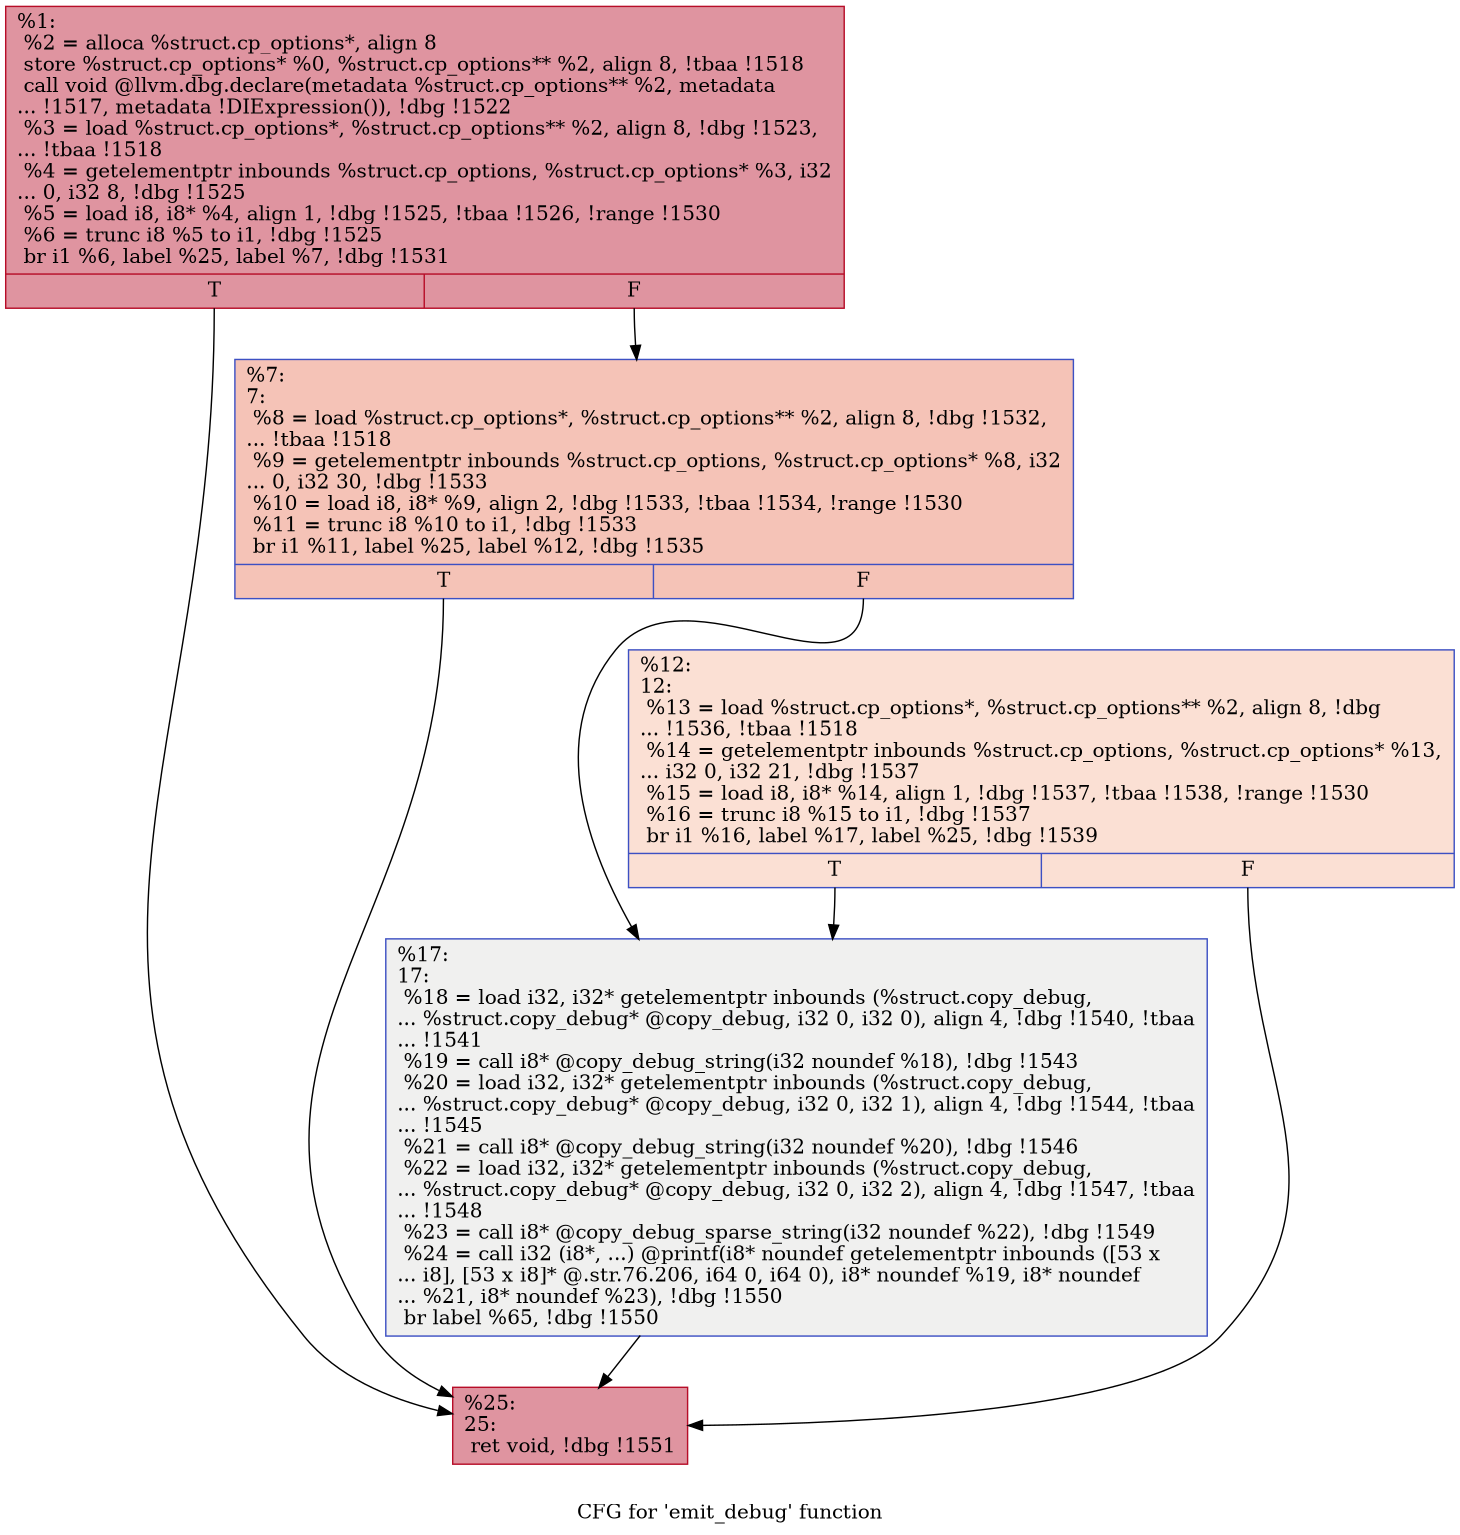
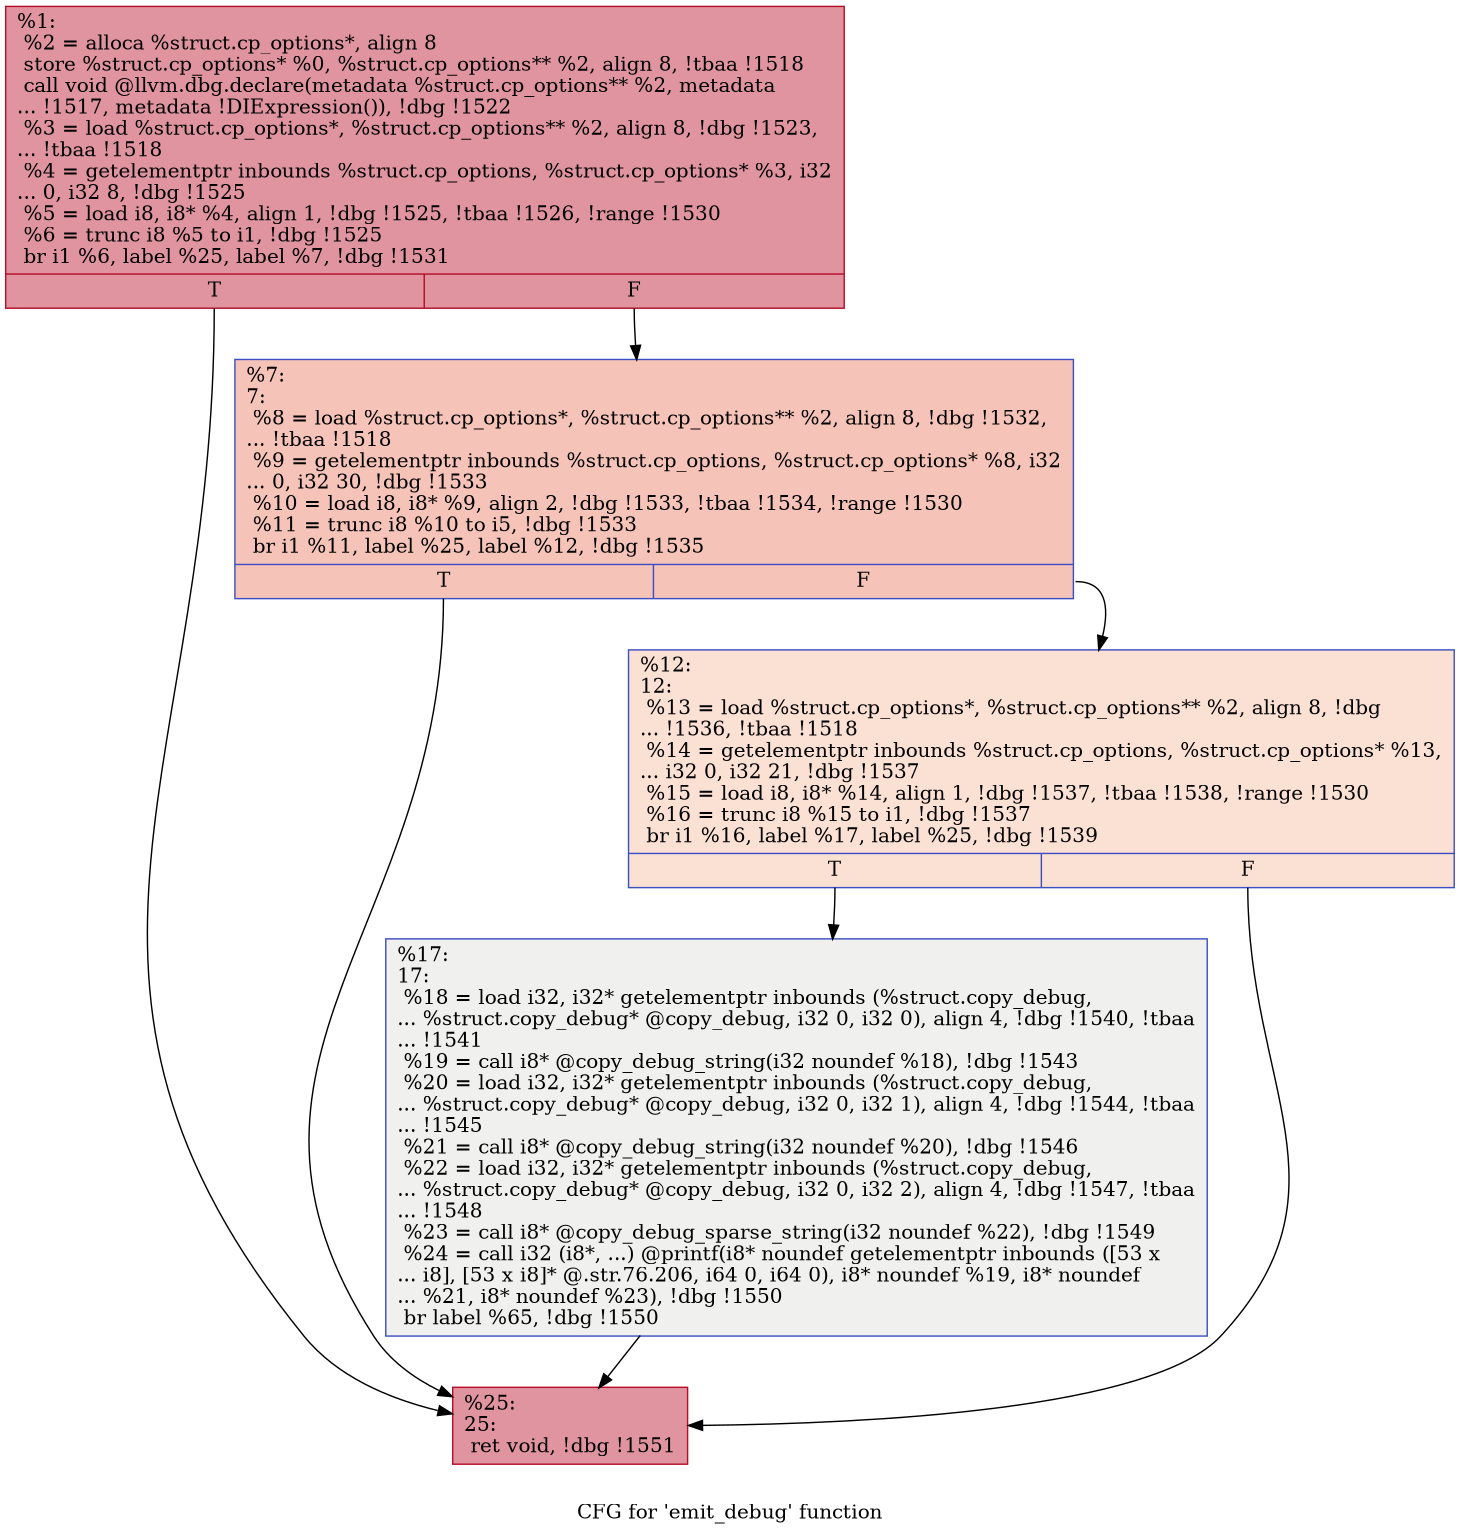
node "%7:": text "%11 = trunc i8 %10 to i1, !dbg !1533" -> "%11 = trunc i8 %10 to i5, !dbg !1533"
edge "%7:" -> "%17:": now "%7:" -> "%12:"
